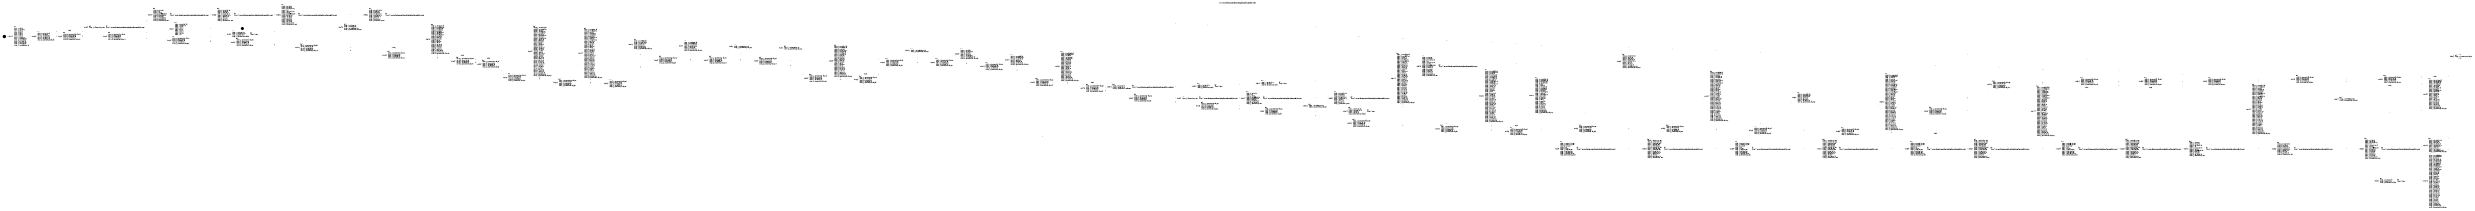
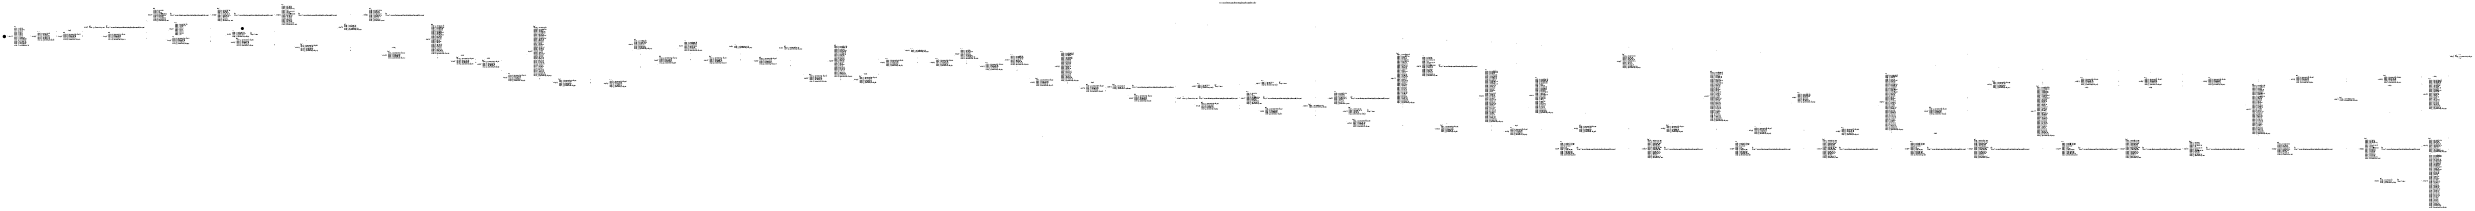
node "0x401d01 [144]": removed
